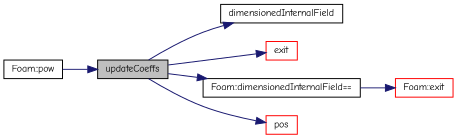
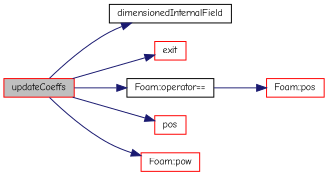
node "Foam::pow": color black -> red
edge "Foam::pow" -> "updateCoeffs": reversed
node "updateCoeffs": color black -> red
node "Foam::dimensionedInternalField==": label "Foam::dimensionedInternalField==" -> "Foam::operator=="
node "Foam::exit": label "Foam::exit" -> "Foam::pos"
